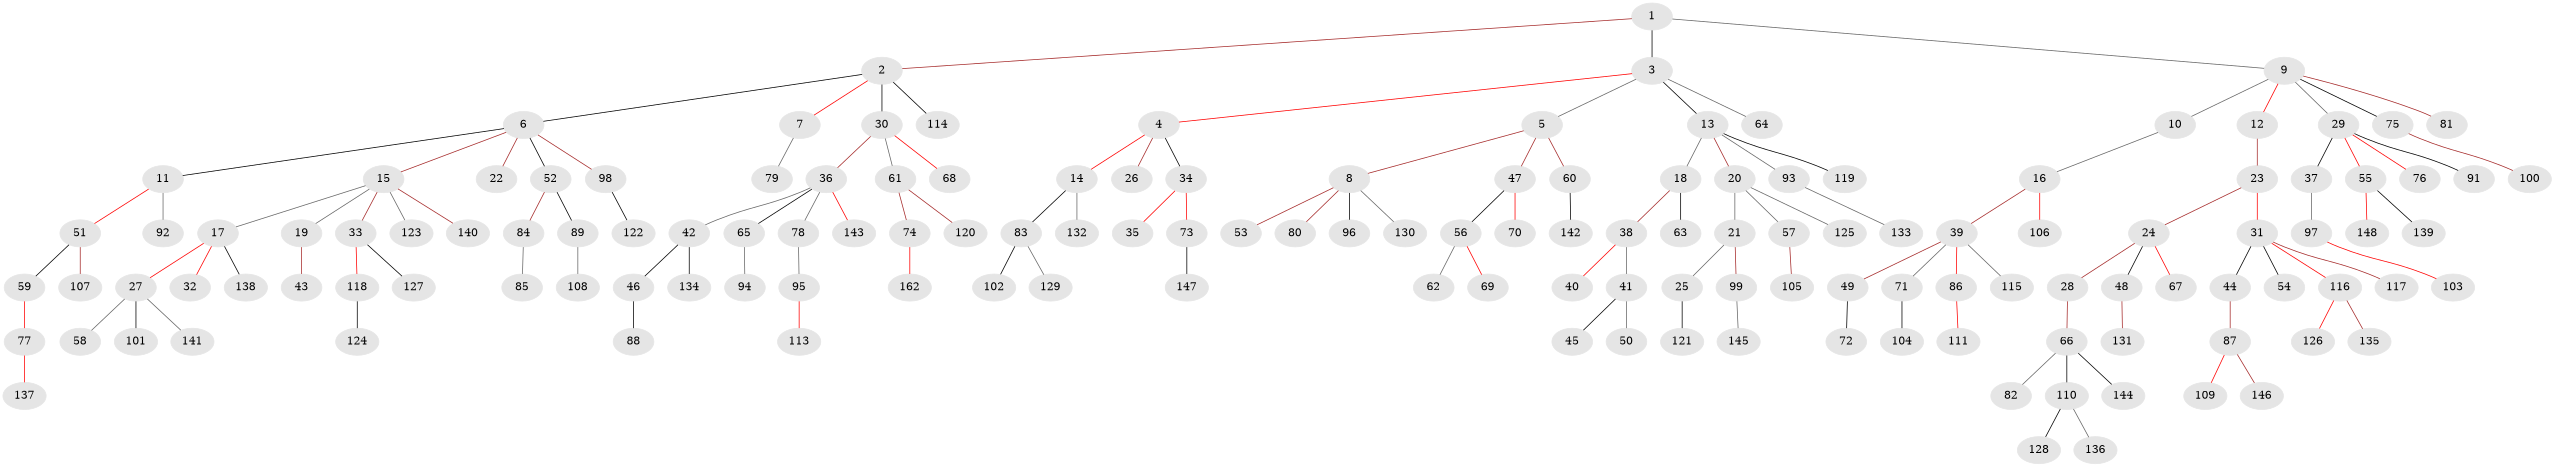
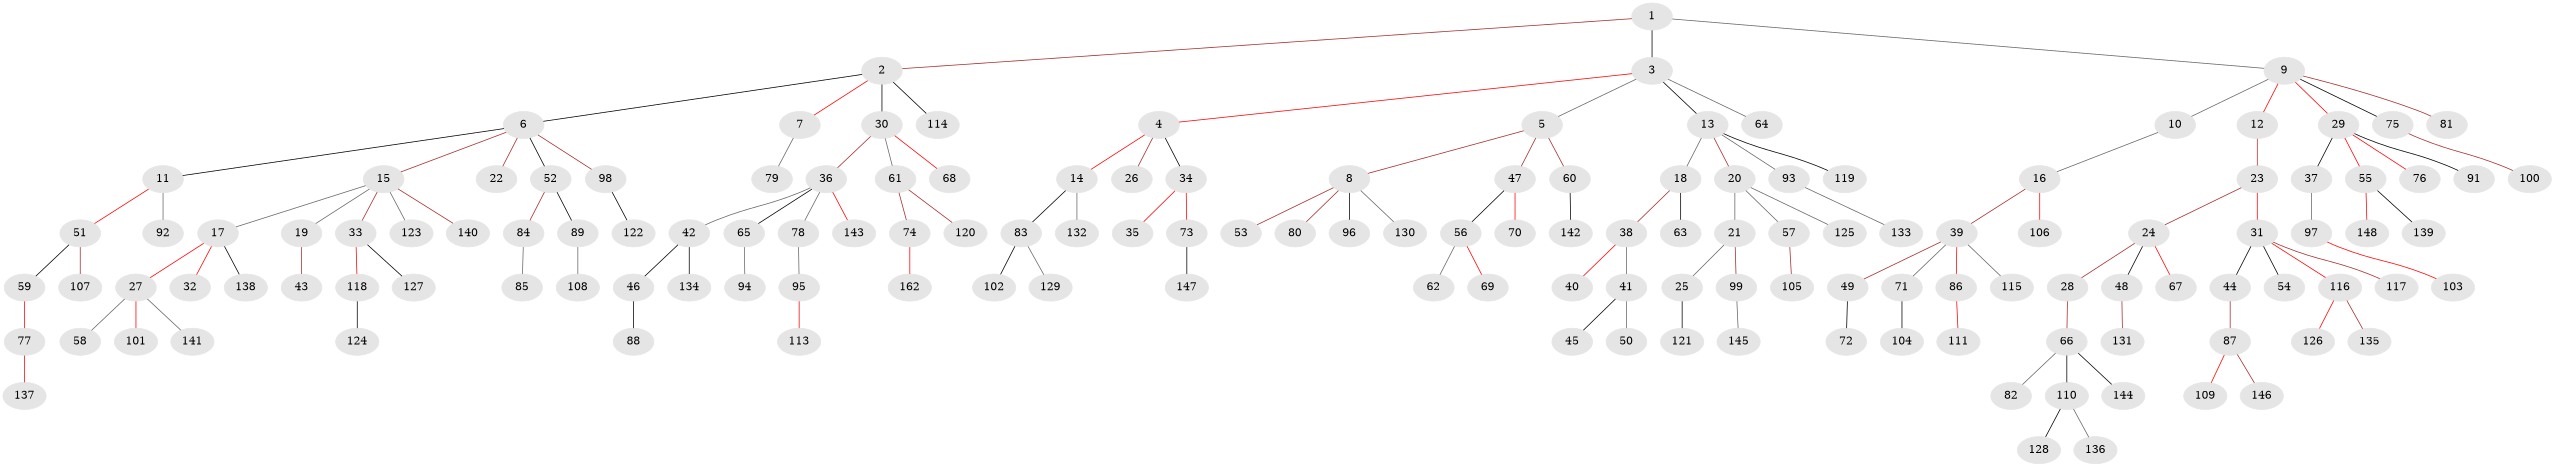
edge "9" -- "29": color gray40 -> red
edge "27" -- "101": color black -> red
